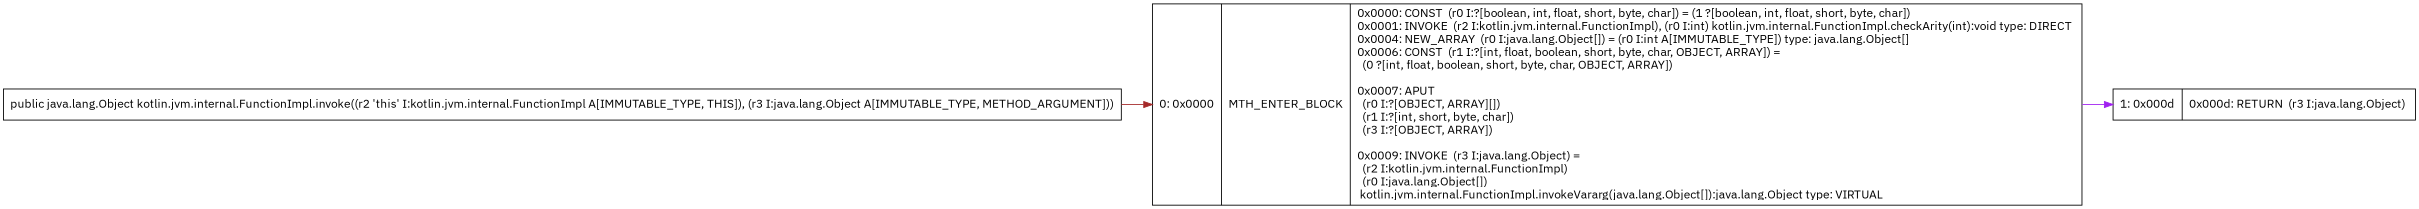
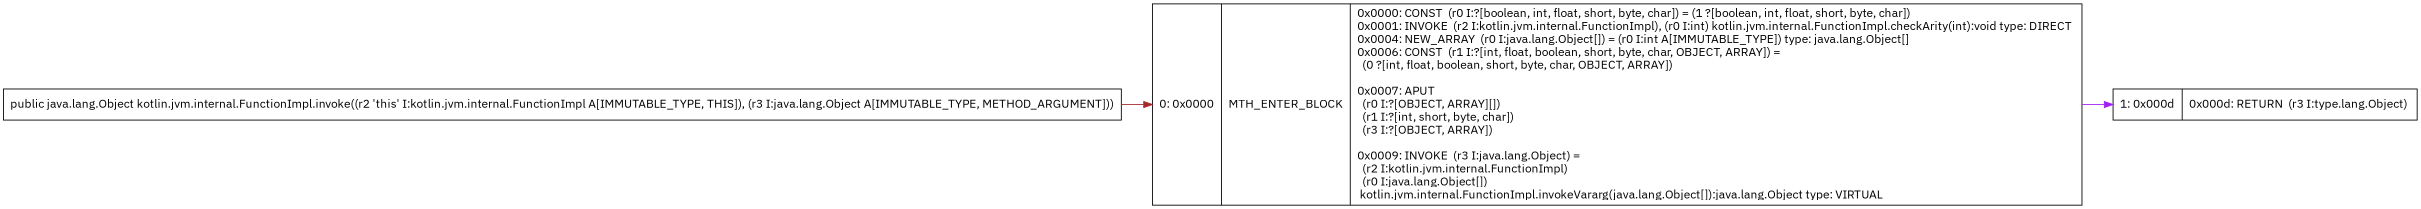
node "1: 0x000d": text "0x000d: RETURN  (r3 I:java.lang.Object)" -> "0x000d: RETURN  (r3 I:type.lang.Object)"
